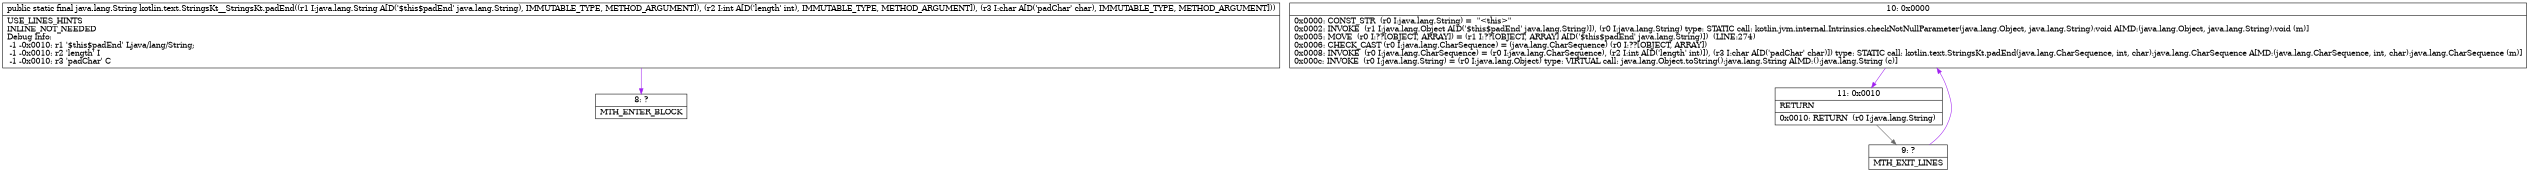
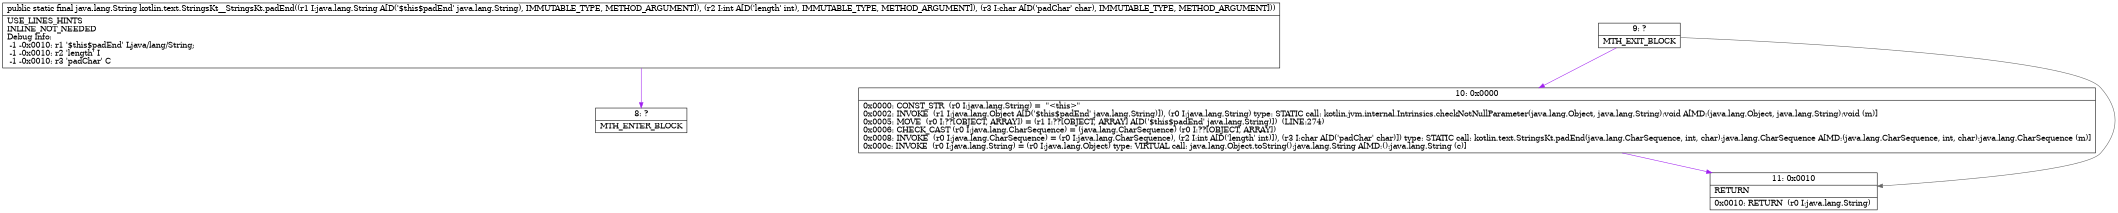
edge "11: 0x0010" -> "9: ?": reversed
node "9: ?": text "MTH_EXIT_LINES" -> "MTH_EXIT_BLOCK"
